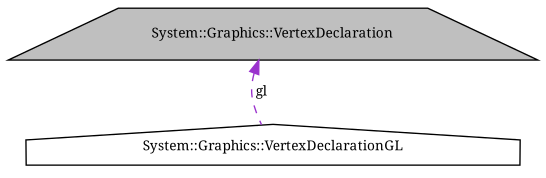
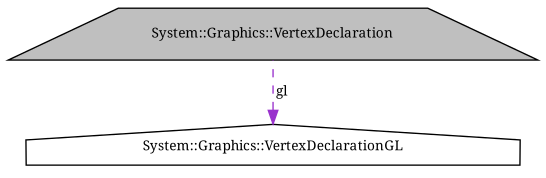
edge "System::Graphics::VertexDeclarationGL" -> "System::Graphics::VertexDeclaration": reversed
